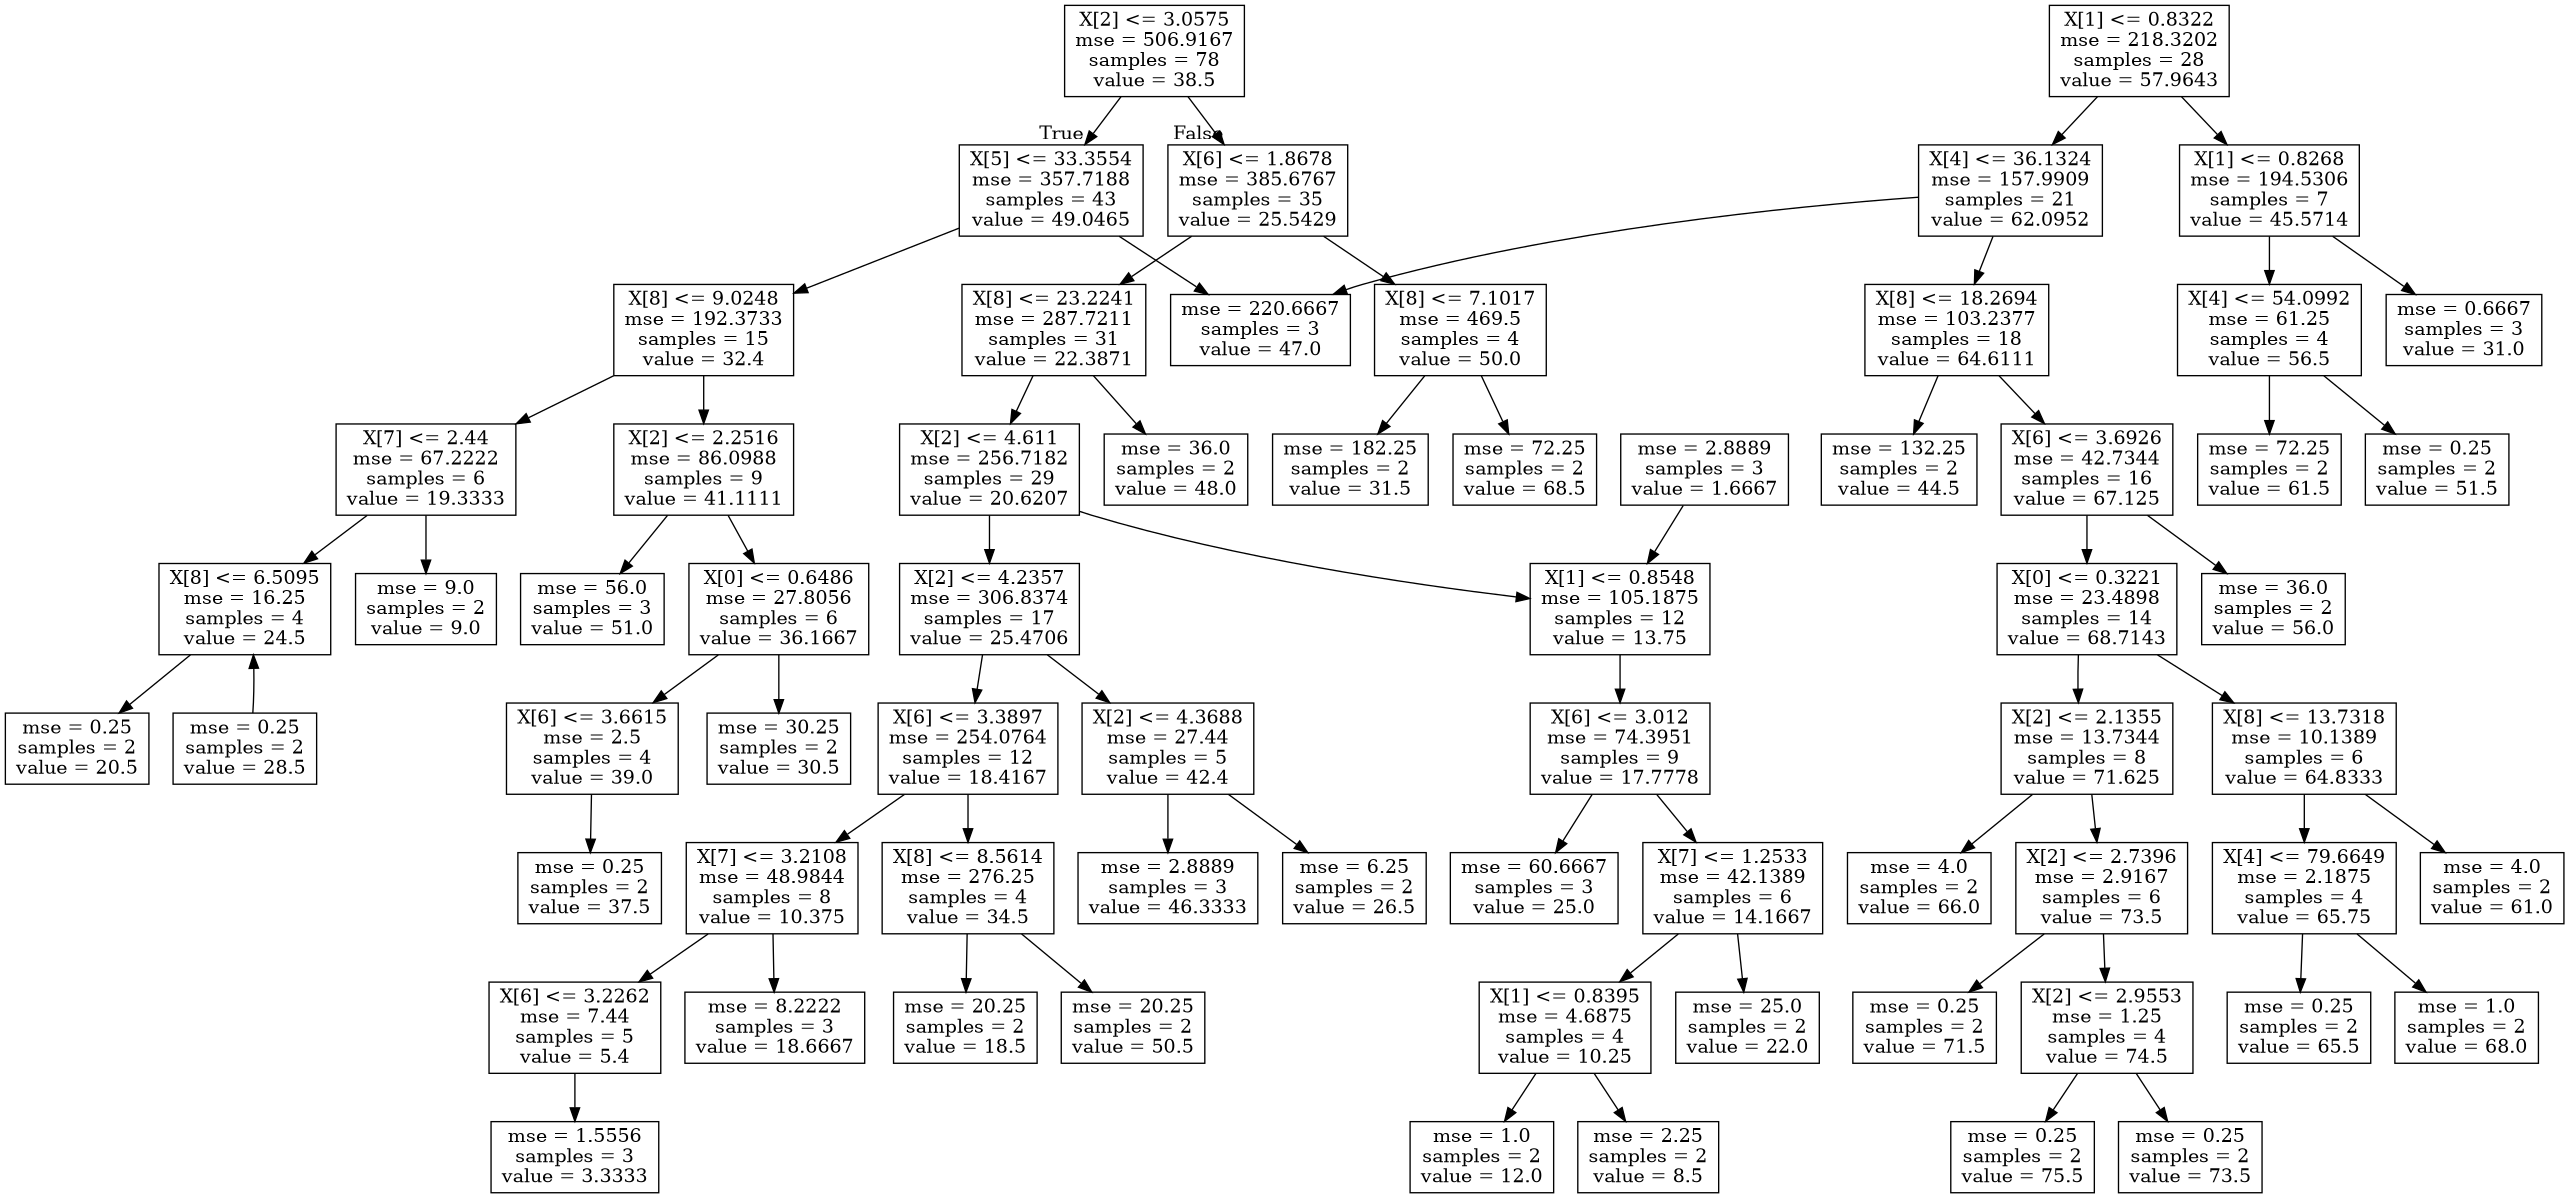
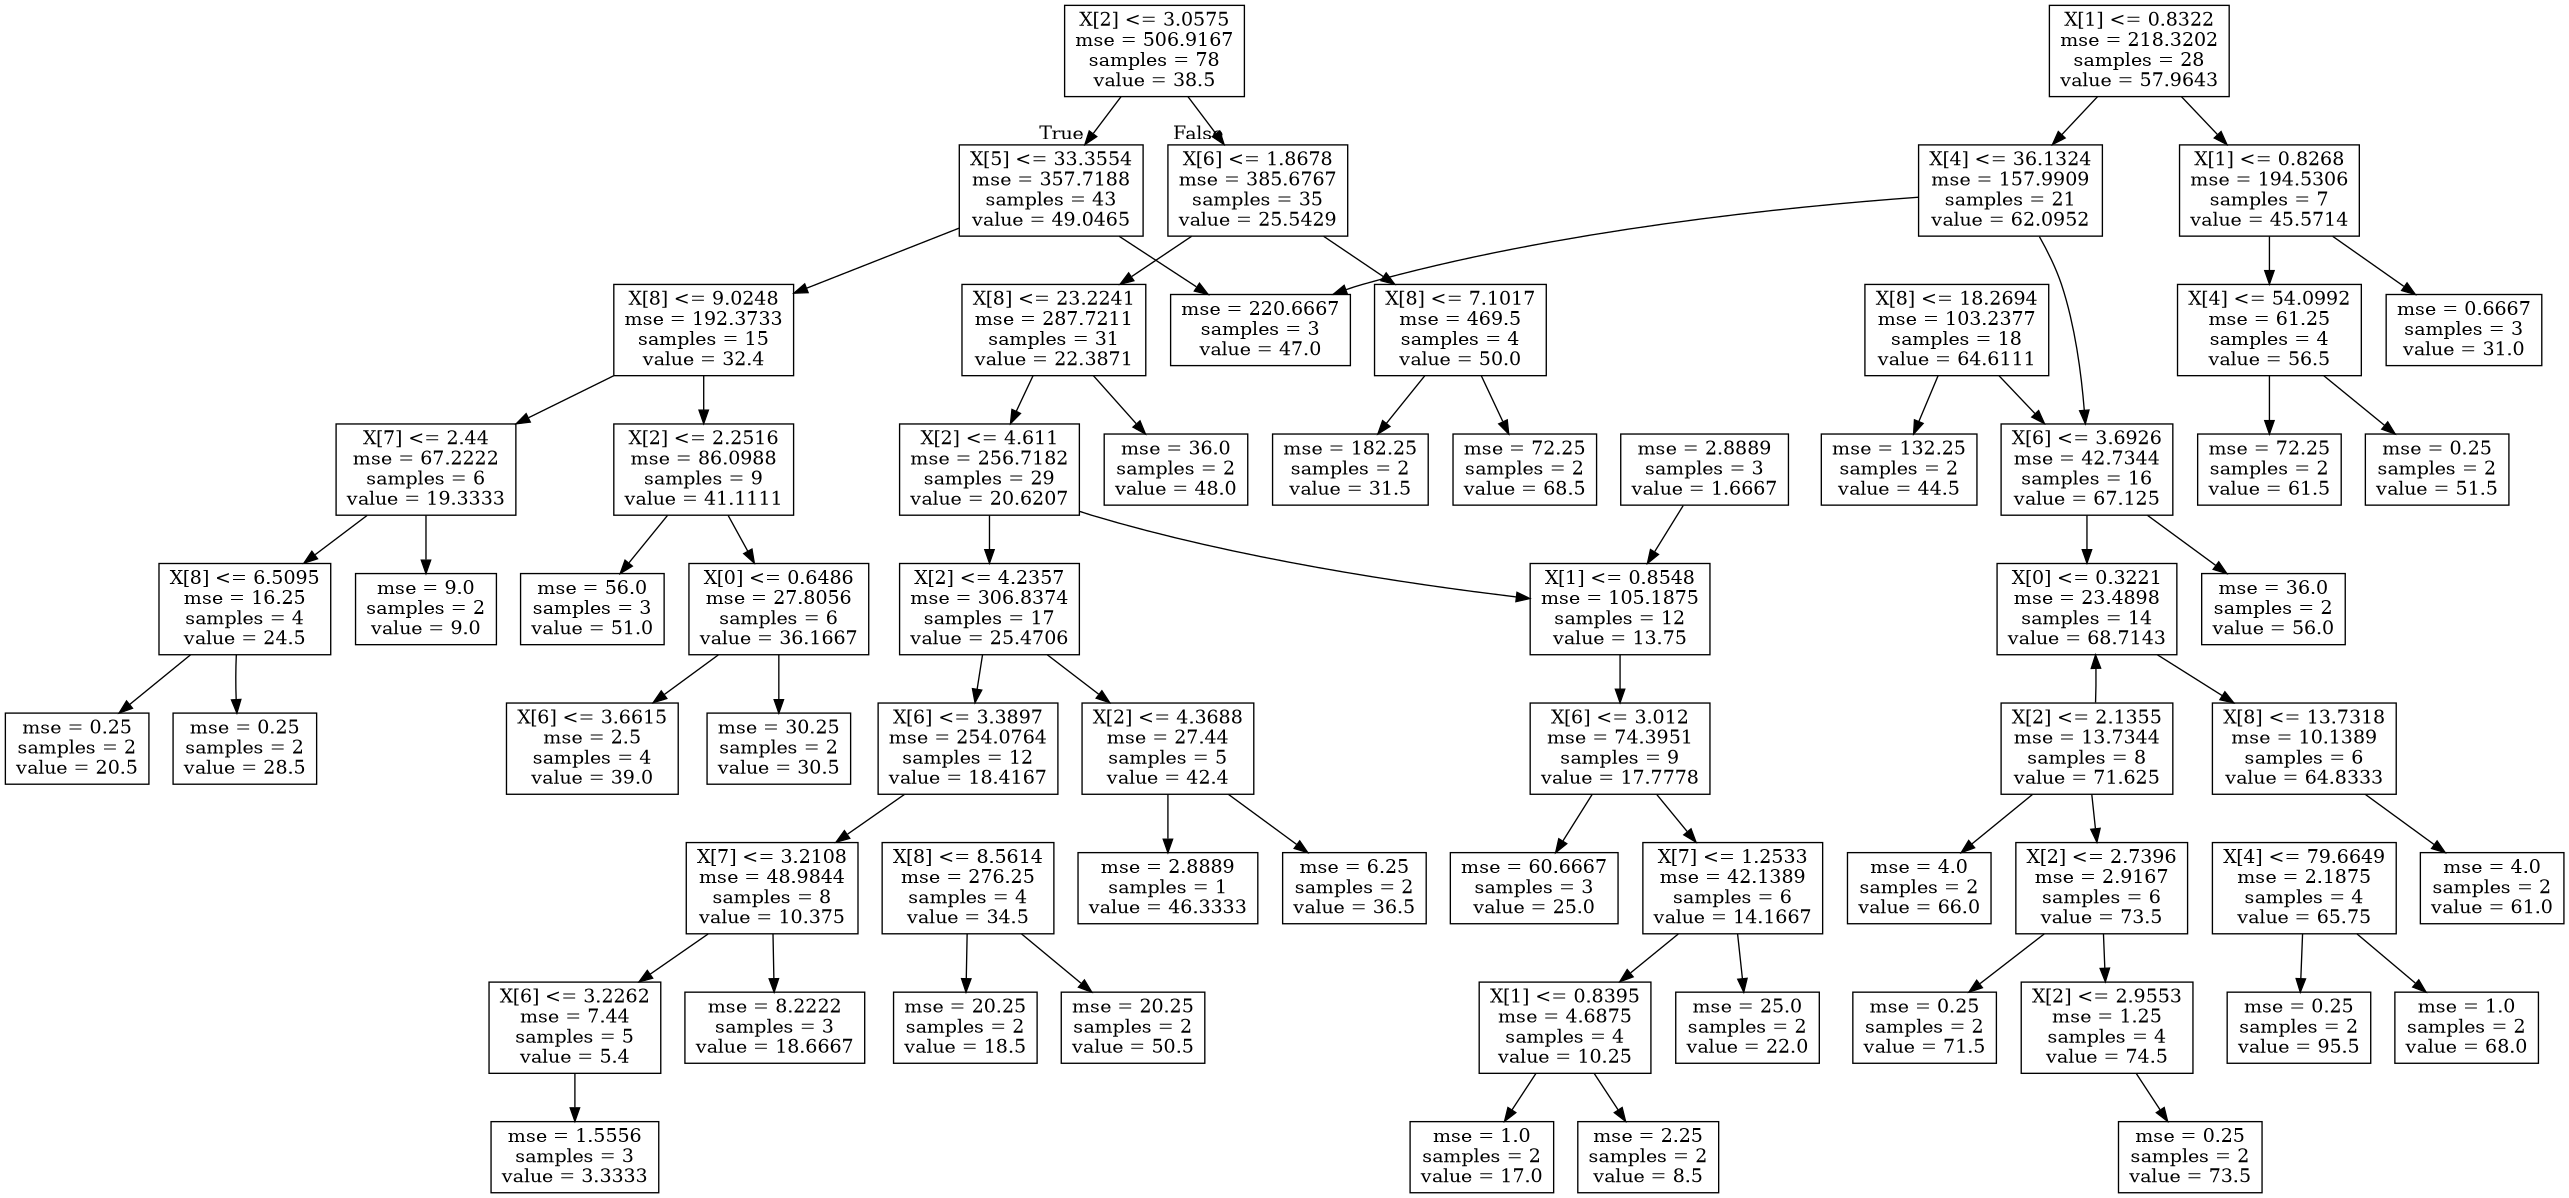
edge "X[4] <= 36.1324 mse = 157.9909 samples = 21 value = 62.0952" -> "X[8] <= 18.2694 mse = 103.2377 samples = 18 value = 64.6111": now "X[4] <= 36.1324 mse = 157.9909 samples = 21 value = 62.0952" -> "X[6] <= 3.6926 mse = 42.7344 samples = 16 value = 67.125"
edge "X[0] <= 0.3221 mse = 23.4898 samples = 14 value = 68.7143" -> "X[2] <= 2.1355 mse = 13.7344 samples = 8 value = 71.625": reversed
edge "mse = 0.25 samples = 2 value = 28.5" -> "X[8] <= 6.5095 mse = 16.25 samples = 4 value = 24.5": reversed
edge "X[6] <= 3.3897 mse = 254.0764 samples = 12 value = 18.4167" -> "X[8] <= 8.5614 mse = 276.25 samples = 4 value = 34.5": removed
edge "X[8] <= 13.7318 mse = 10.1389 samples = 6 value = 64.8333" -> "X[4] <= 79.6649 mse = 2.1875 samples = 4 value = 65.75": removed
node "mse = 0.25 samples = 2 value = 37.5": removed
node "mse = 2.8889 samples = 3 value = 46.3333": label "mse = 2.8889 samples = 3 value = 46.3333" -> "mse = 2.8889 samples = 1 value = 46.3333"
node "mse = 6.25 samples = 2 value = 26.5": label "mse = 6.25 samples = 2 value = 26.5" -> "mse = 6.25 samples = 2 value = 36.5"
node "mse = 0.25 samples = 2 value = 65.5": label "mse = 0.25 samples = 2 value = 65.5" -> "mse = 0.25 samples = 2 value = 95.5"
node "mse = 1.0 samples = 2 value = 12.0": label "mse = 1.0 samples = 2 value = 12.0" -> "mse = 1.0 samples = 2 value = 17.0"
node "mse = 0.25 samples = 2 value = 75.5": removed
